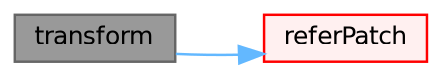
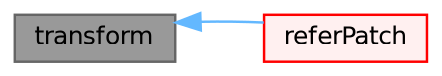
edge "transform" -> "referPatch": reversed
